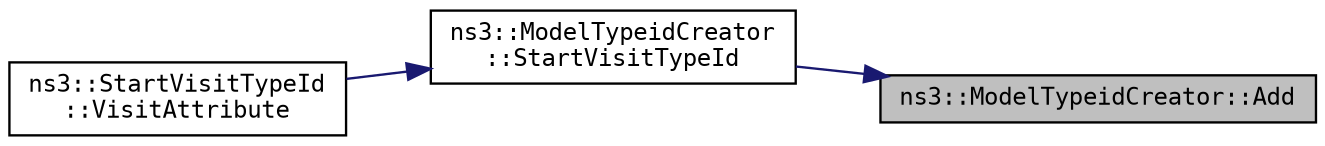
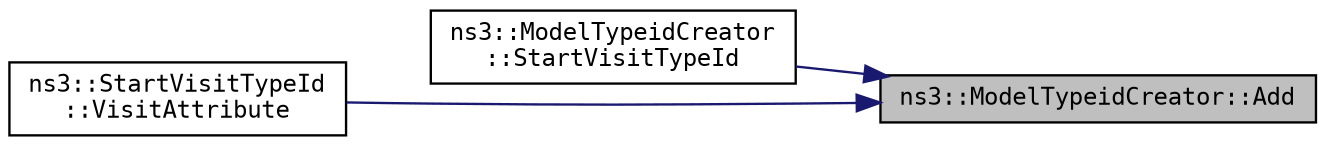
edge "ns3::StartVisitTypeId ::VisitAttribute" -> "ns3::ModelTypeidCreator ::StartVisitTypeId": now "ns3::StartVisitTypeId ::VisitAttribute" -> "ns3::ModelTypeidCreator::Add"
